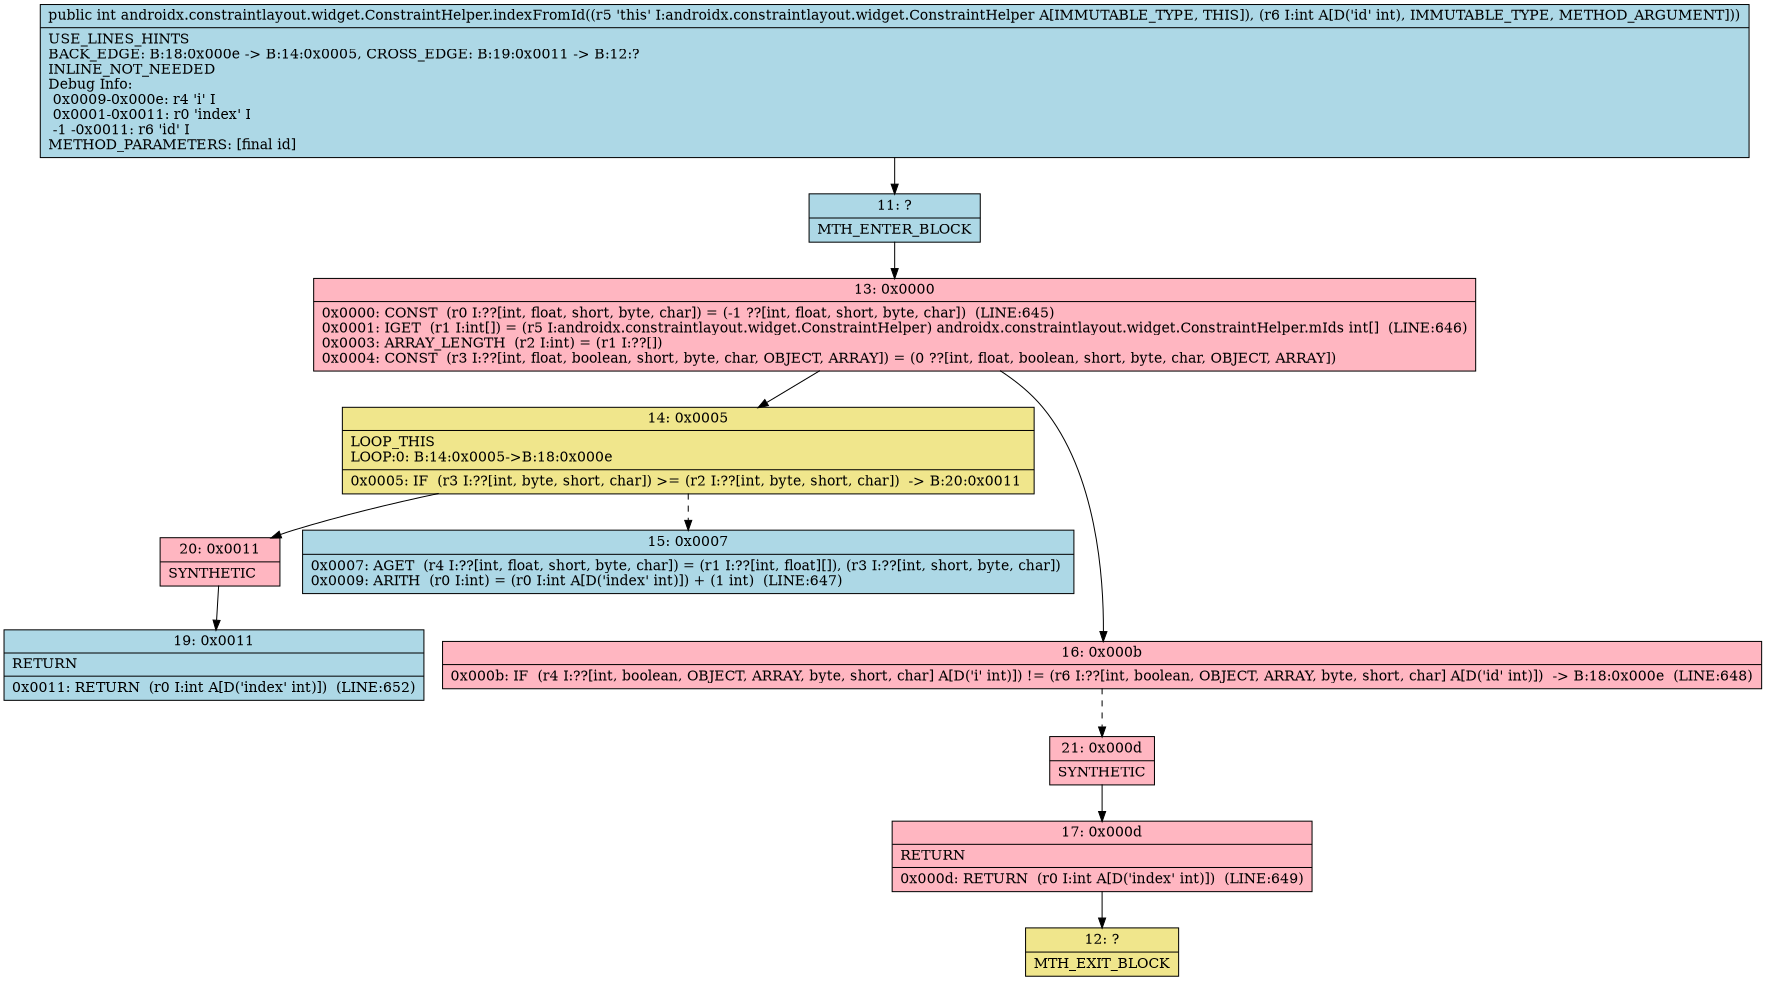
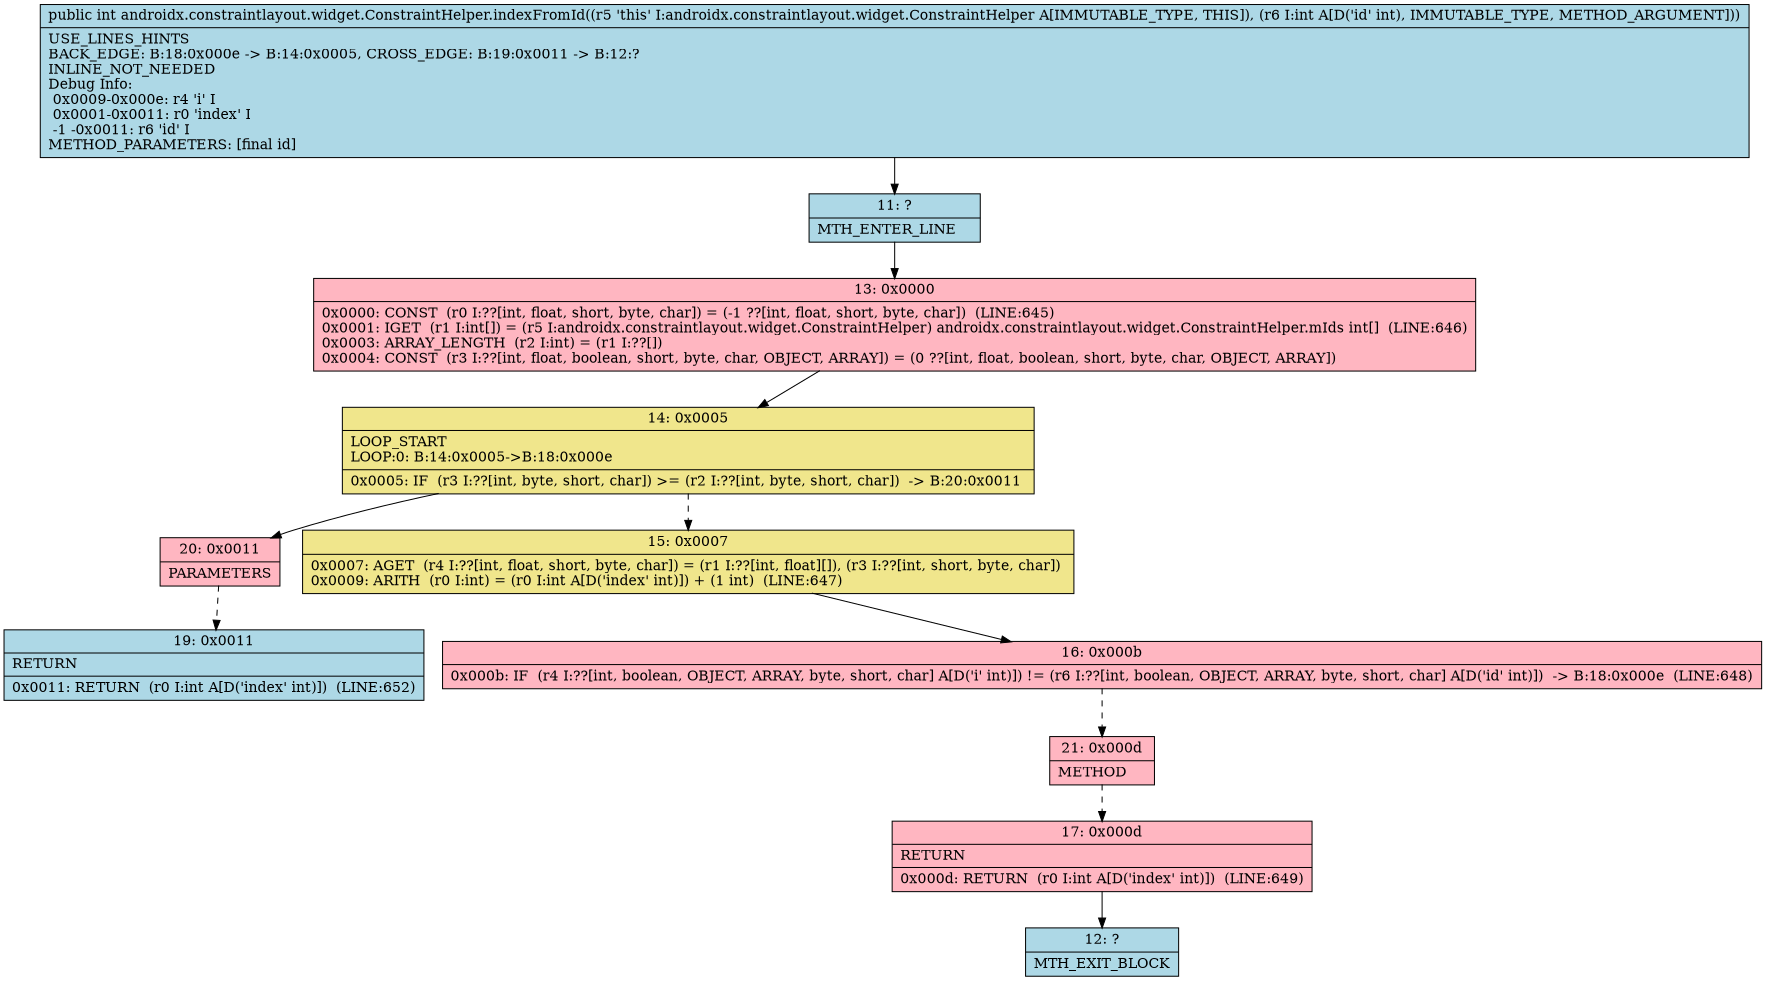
node "11: ?": text "MTH_ENTER_BLOCK" -> "MTH_ENTER_LINE"
node "14: 0x0005": text "LOOP_THIS" -> "LOOP_START"
edge "13: 0x0000" -> "16: 0x000b": now "15: 0x0007" -> "16: 0x000b"
node "15: 0x0007": fillcolor lightblue -> khaki
node "20: 0x0011": text "SYNTHETIC" -> "PARAMETERS"
edge "20: 0x0011" -> "19: 0x0011": style solid -> dashed
node "21: 0x000d": text "SYNTHETIC" -> "METHOD"
edge "21: 0x000d" -> "17: 0x000d": style solid -> dashed
node "12: ?": fillcolor khaki -> lightblue
